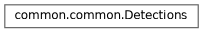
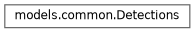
node "common.common.Detections": label "common.common.Detections" -> "models.common.Detections"
